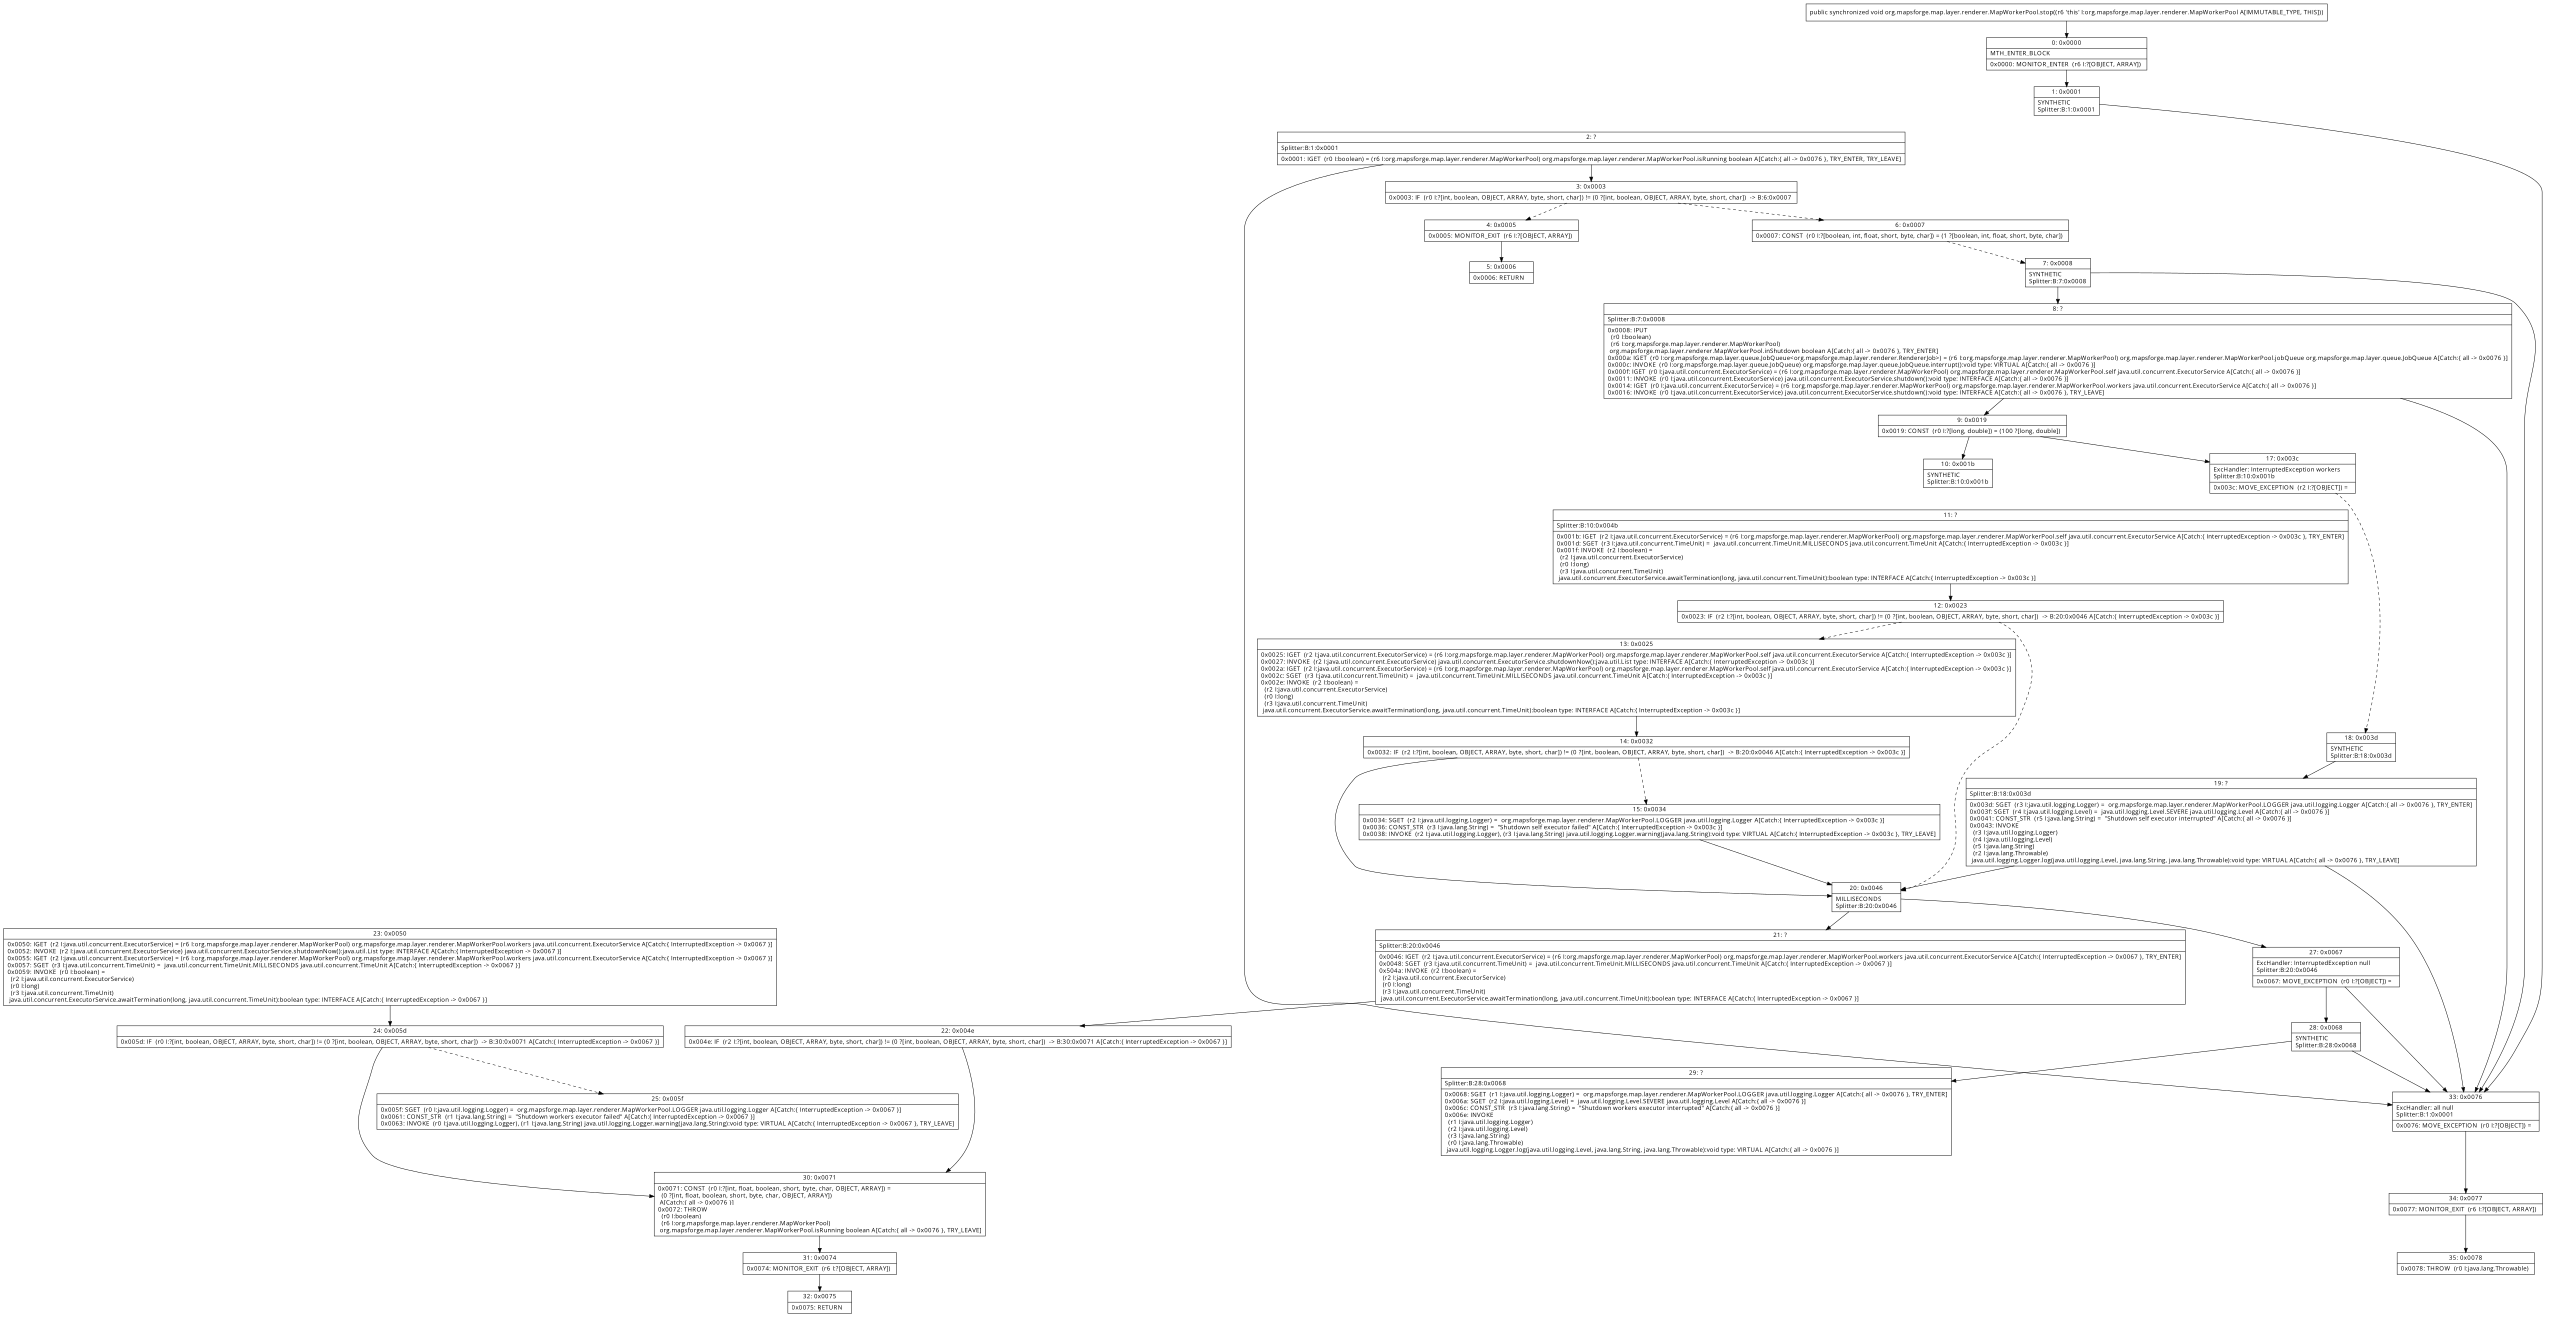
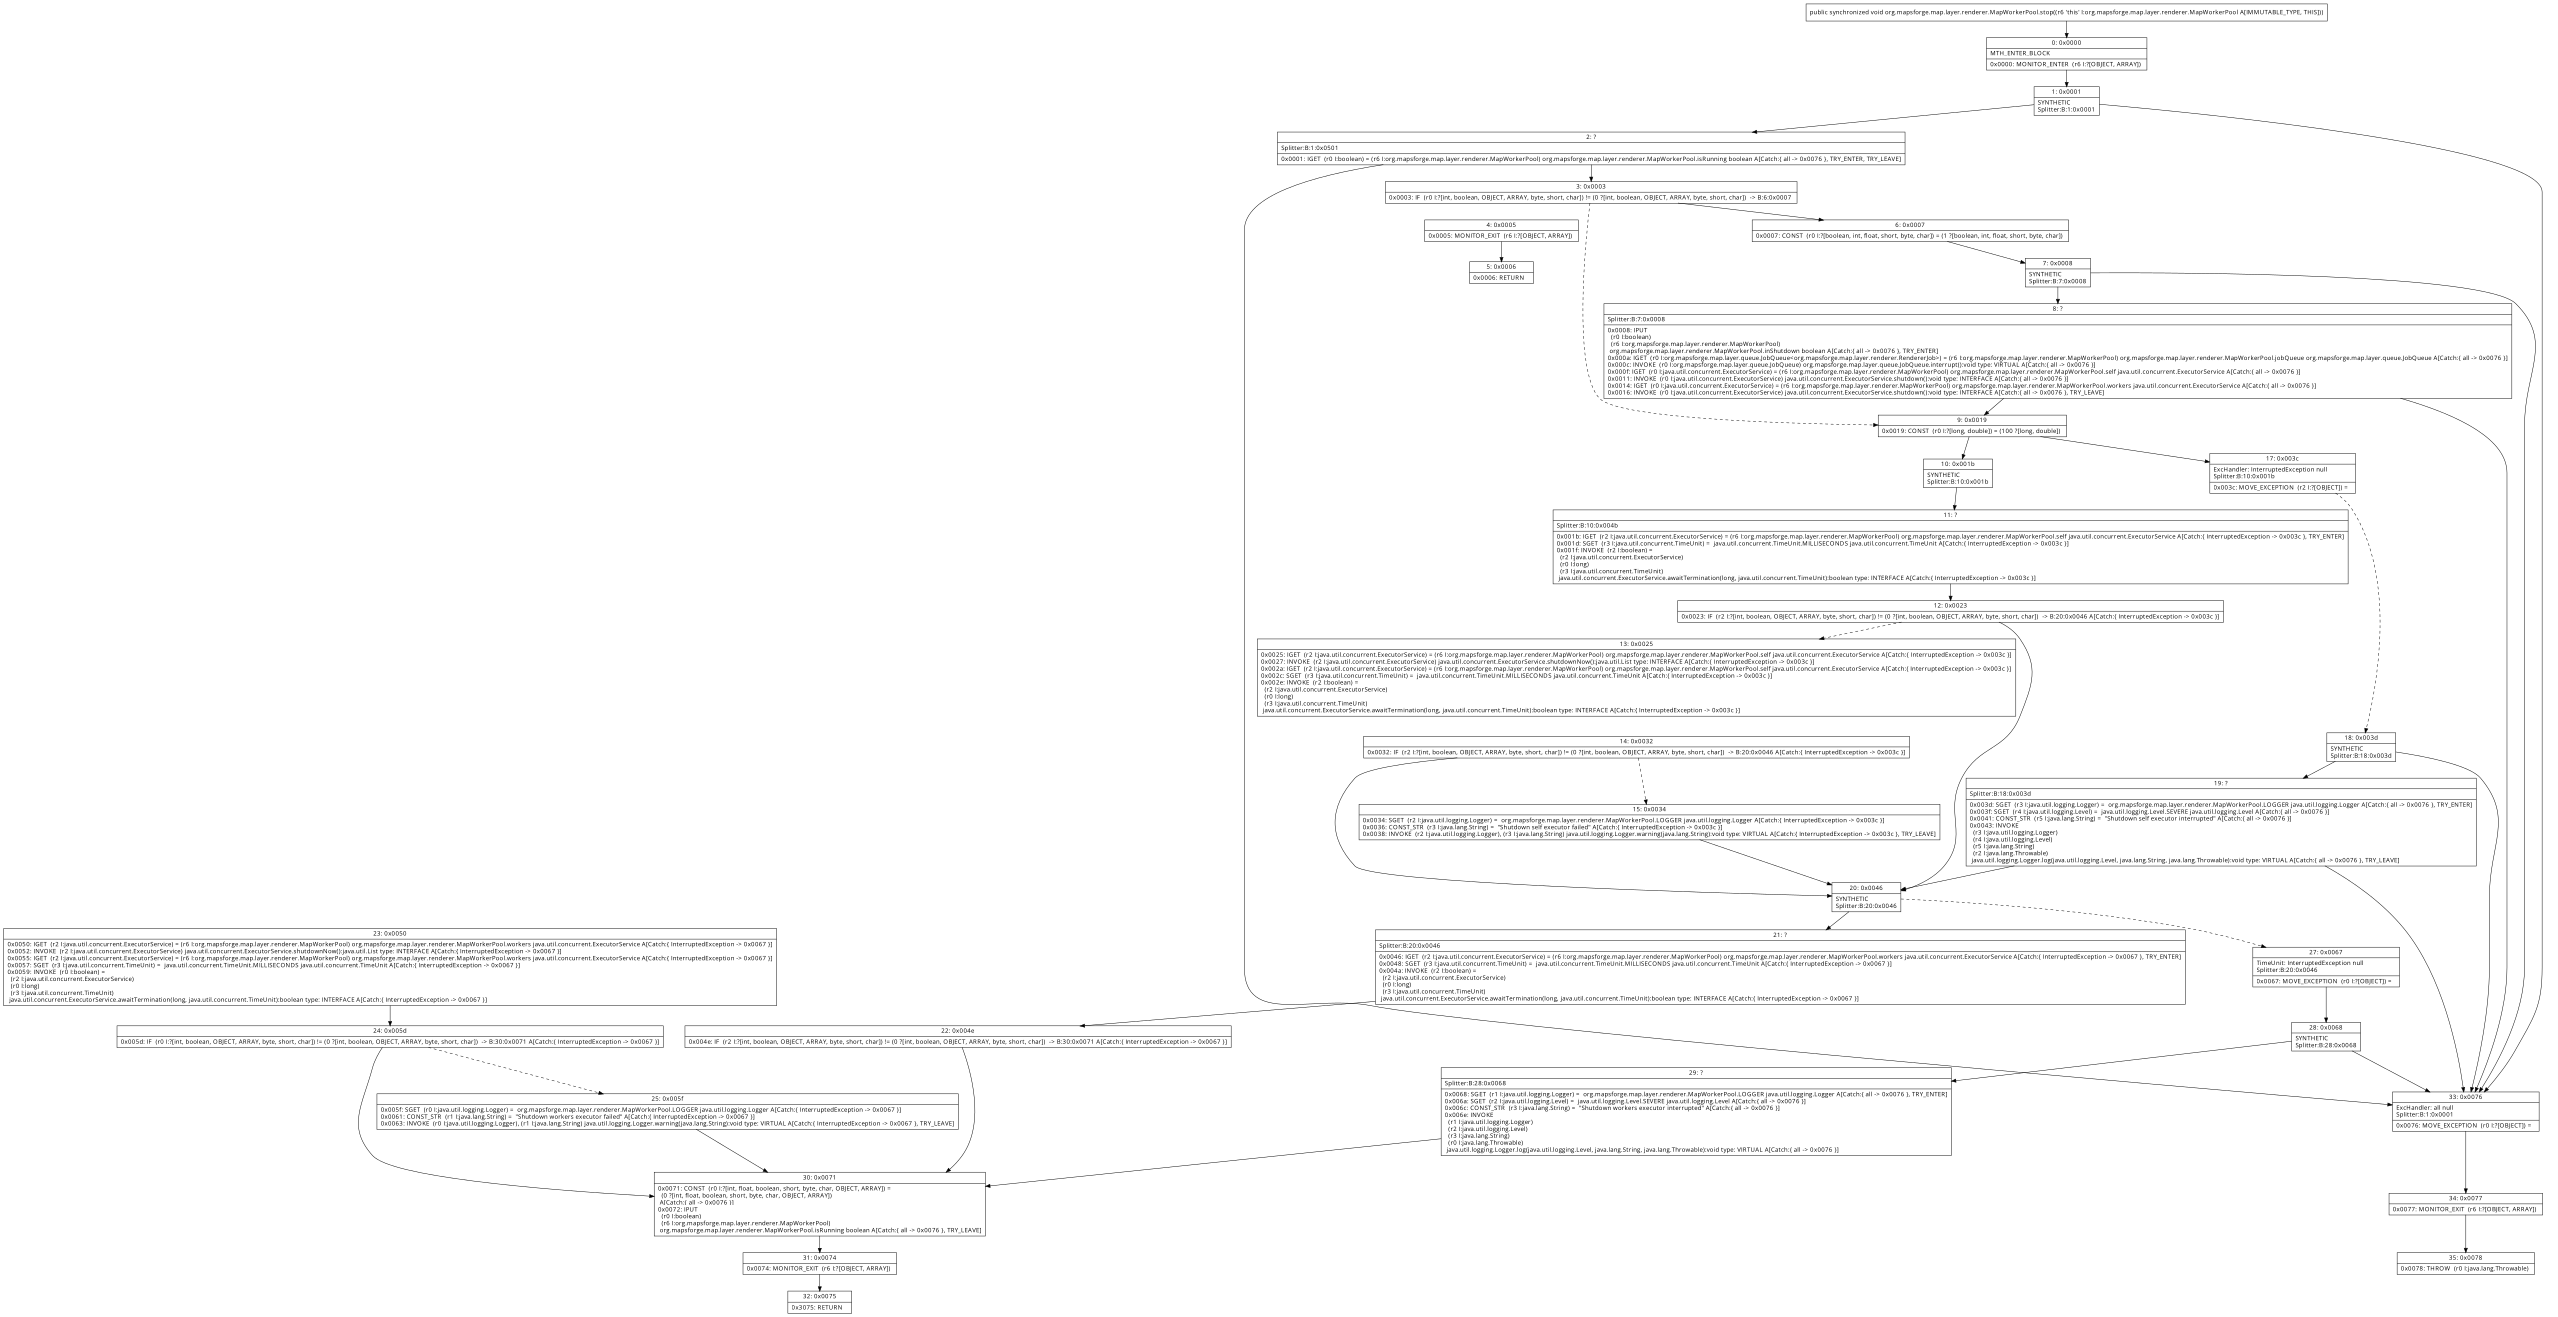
edge "1: 0x0001" -> "2: ?": added
node "2: ?": text "Splitter:B:1:0x0001" -> "Splitter:B:1:0x0501"
edge "3: 0x0003" -> "4: 0x0005": now "3: 0x0003" -> "9: 0x0019"
edge "3: 0x0003" -> "6: 0x0007": style dashed -> solid
edge "6: 0x0007" -> "7: 0x0008": style dashed -> solid
node "17: 0x003c": text "ExcHandler: InterruptedException workers" -> "ExcHandler: InterruptedException null"
edge "10: 0x001b" -> "11: ?": added
edge "13: 0x0025" -> "14: 0x0032": removed
edge "12: 0x0023" -> "20: 0x0046": style dashed -> solid
node "20: 0x0046": text "MILLISECONDS" -> "SYNTHETIC"
edge "20: 0x0046" -> "27: 0x0067": style solid -> dashed
node "27: 0x0067": text "ExcHandler: InterruptedException null" -> "TimeUnit: InterruptedException null"
node "21: ?": text "0x504a: INVOKE  (r2 I:boolean) =" -> "0x004a: INVOKE  (r2 I:boolean) ="
edge "27: 0x0067" -> "33: 0x0076": now "18: 0x003d" -> "33: 0x0076"
edge "25: 0x005f" -> "30: 0x0071": added
edge "29: ?" -> "30: 0x0071": added
node "30: 0x0071": text "0x0072: THROW" -> "0x0072: IPUT"
node "32: 0x0075": text "0x0075: RETURN" -> "0x3075: RETURN"
